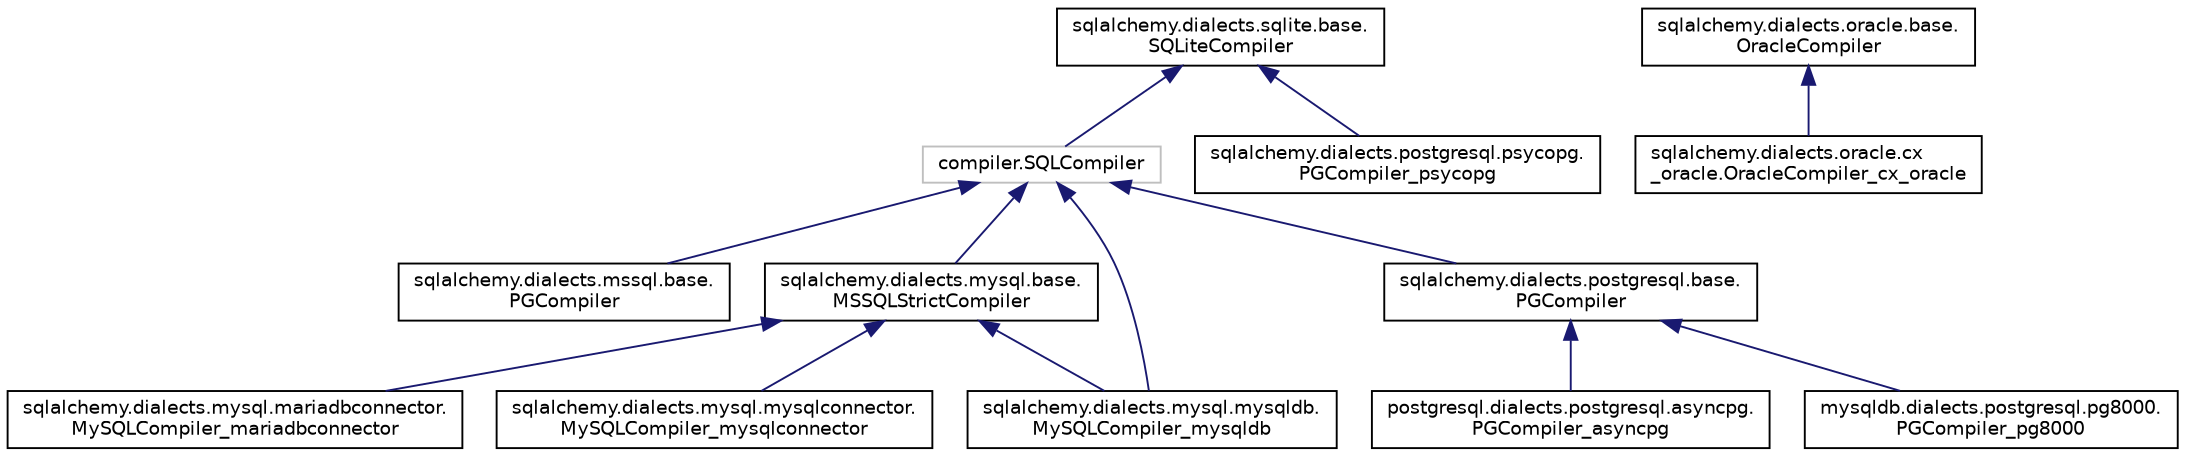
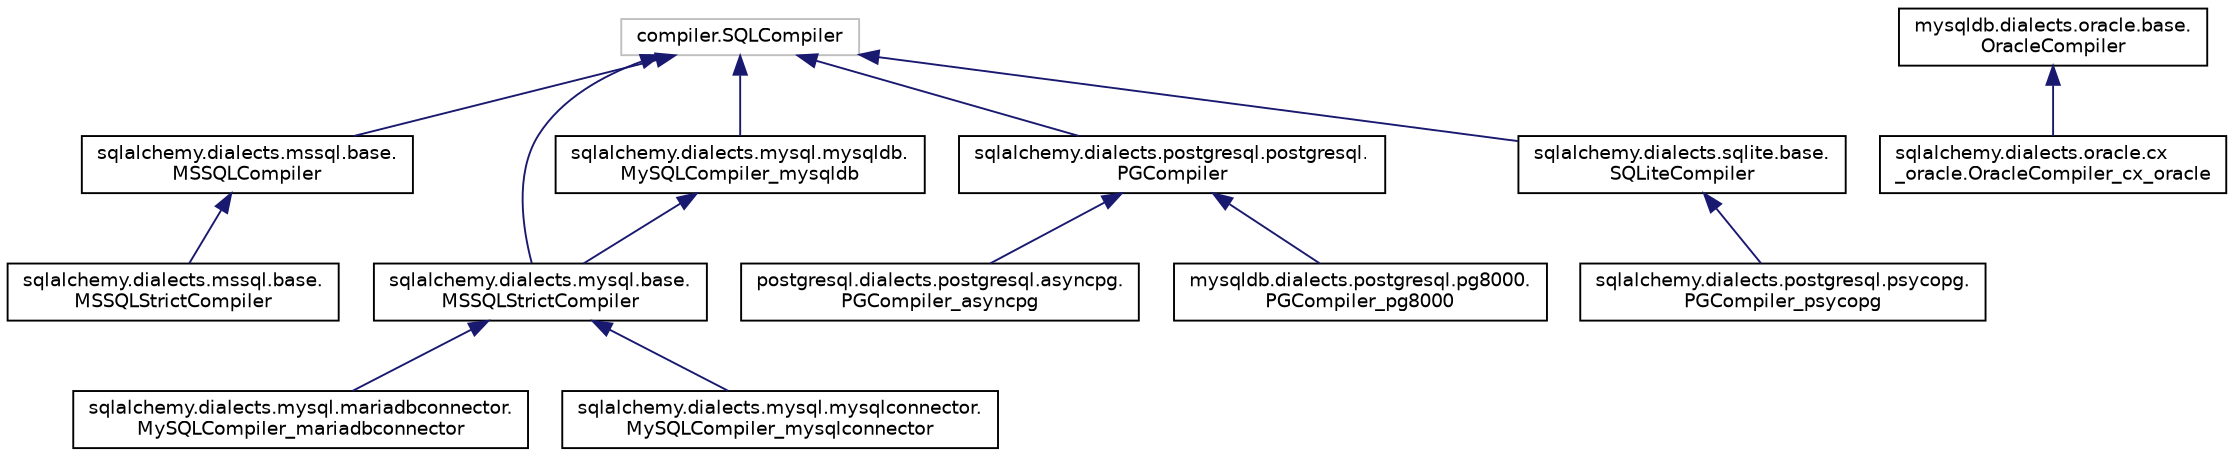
node "sqlalchemy.dialects.oracle.base. OracleCompiler": label "sqlalchemy.dialects.oracle.base. OracleCompiler" -> "mysqldb.dialects.oracle.base. OracleCompiler"
edge "compiler.SQLCompiler" -> "sqlalchemy.dialects.sqlite.base. SQLiteCompiler": reversed
node "sqlalchemy.dialects.mssql.base. MSSQLStrictCompiler": added
node "sqlalchemy.dialects.mssql.base. PGCompiler": label "sqlalchemy.dialects.mssql.base. PGCompiler" -> "sqlalchemy.dialects.mssql.base. MSSQLCompiler"
node "sqlalchemy.dialects.postgresql.base. PGCompiler": label "sqlalchemy.dialects.postgresql.base. PGCompiler" -> "sqlalchemy.dialects.postgresql.postgresql. PGCompiler"
edge "sqlalchemy.dialects.mysql.mysqldb. MySQLCompiler_mysqldb" -> "sqlalchemy.dialects.mysql.base. MSSQLStrictCompiler": reversed
